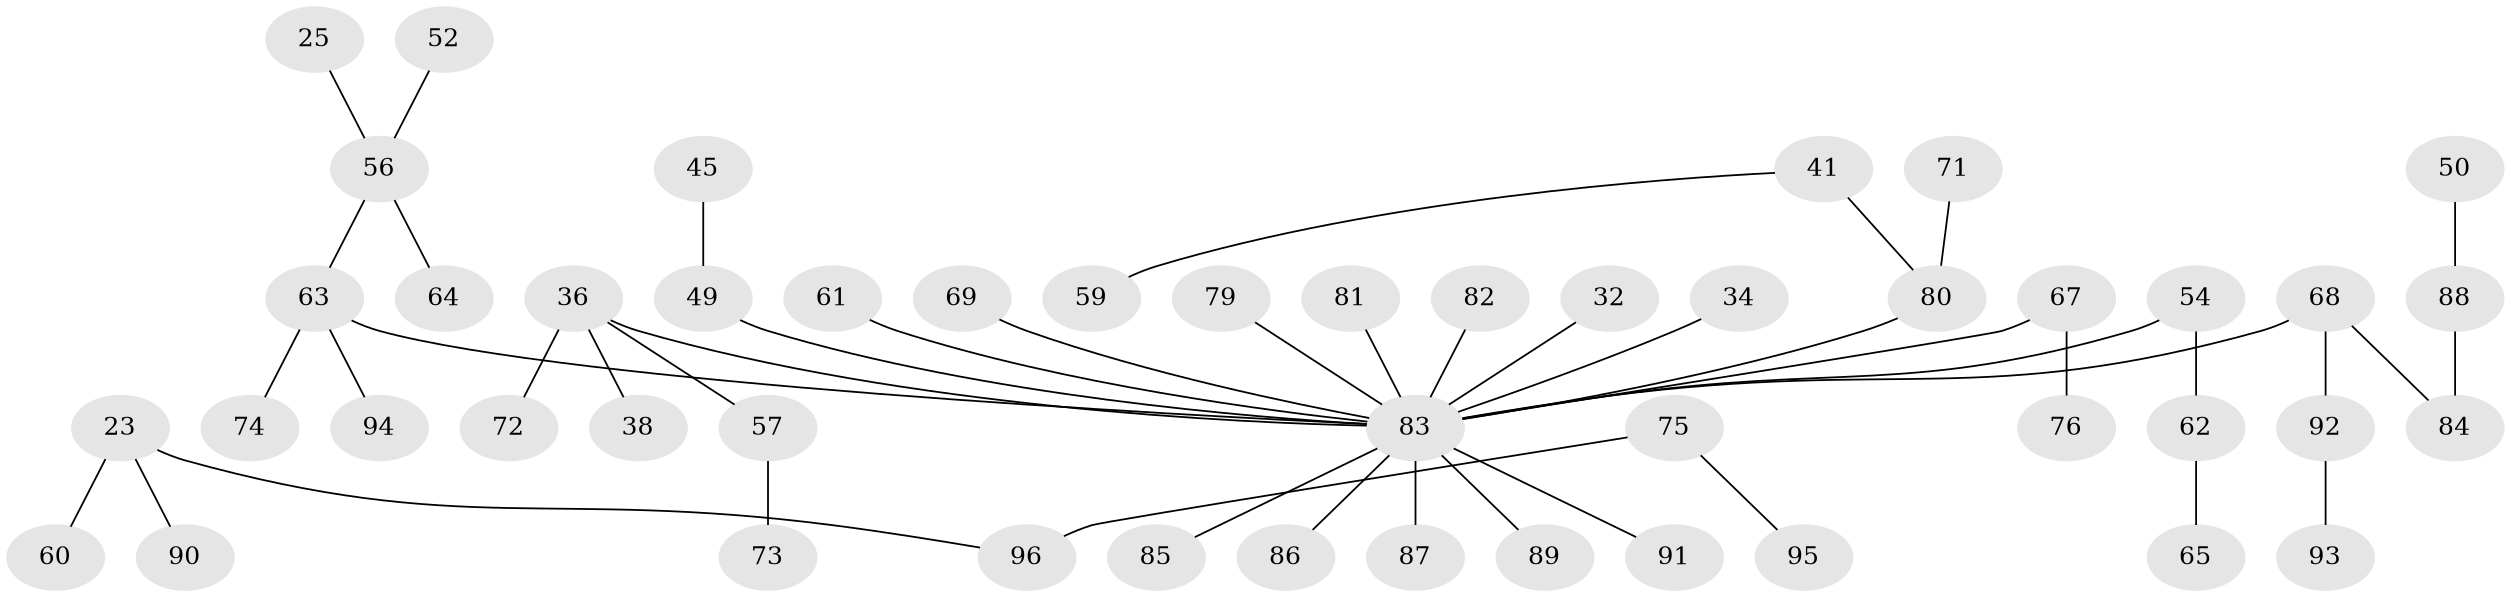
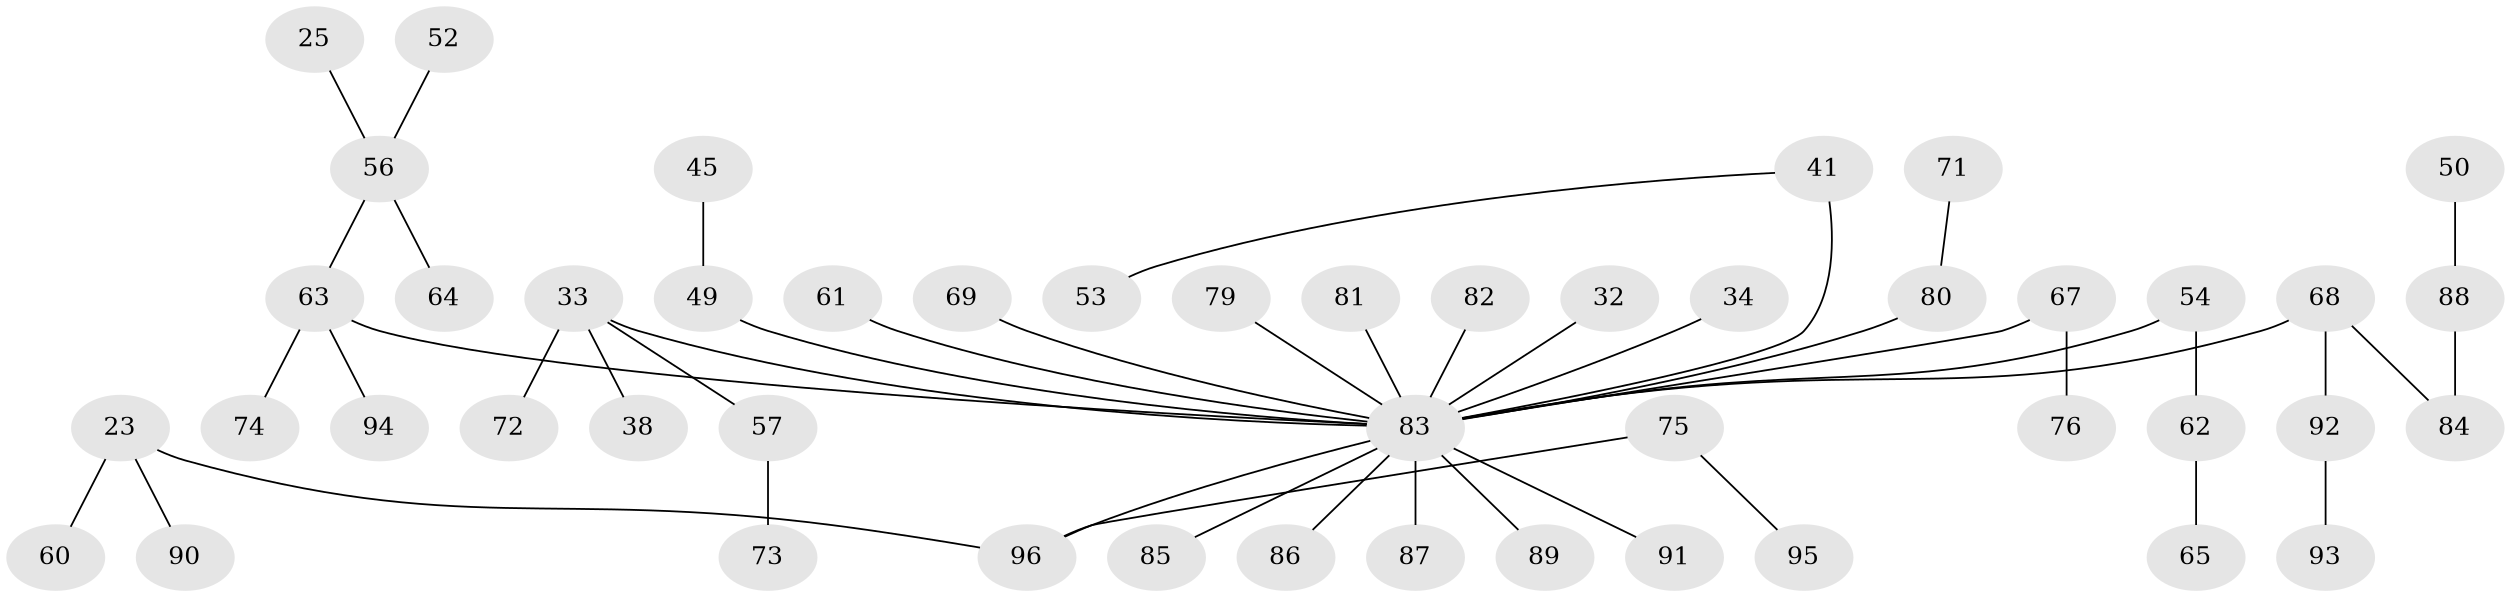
edge "41" -- "80": now "41" -- "83"
node "36": label "36" -> "33"
node "59": label "59" -> "53"
edge "83" -- "96": added
